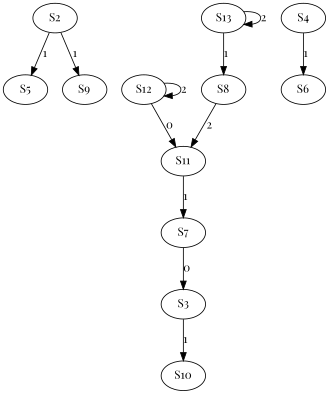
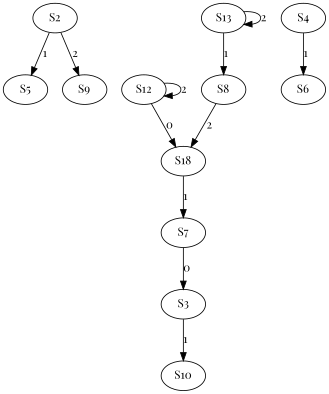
edge "S2" -> "S9": label "1" -> "2"
node "S11": label "S11" -> "S18"
